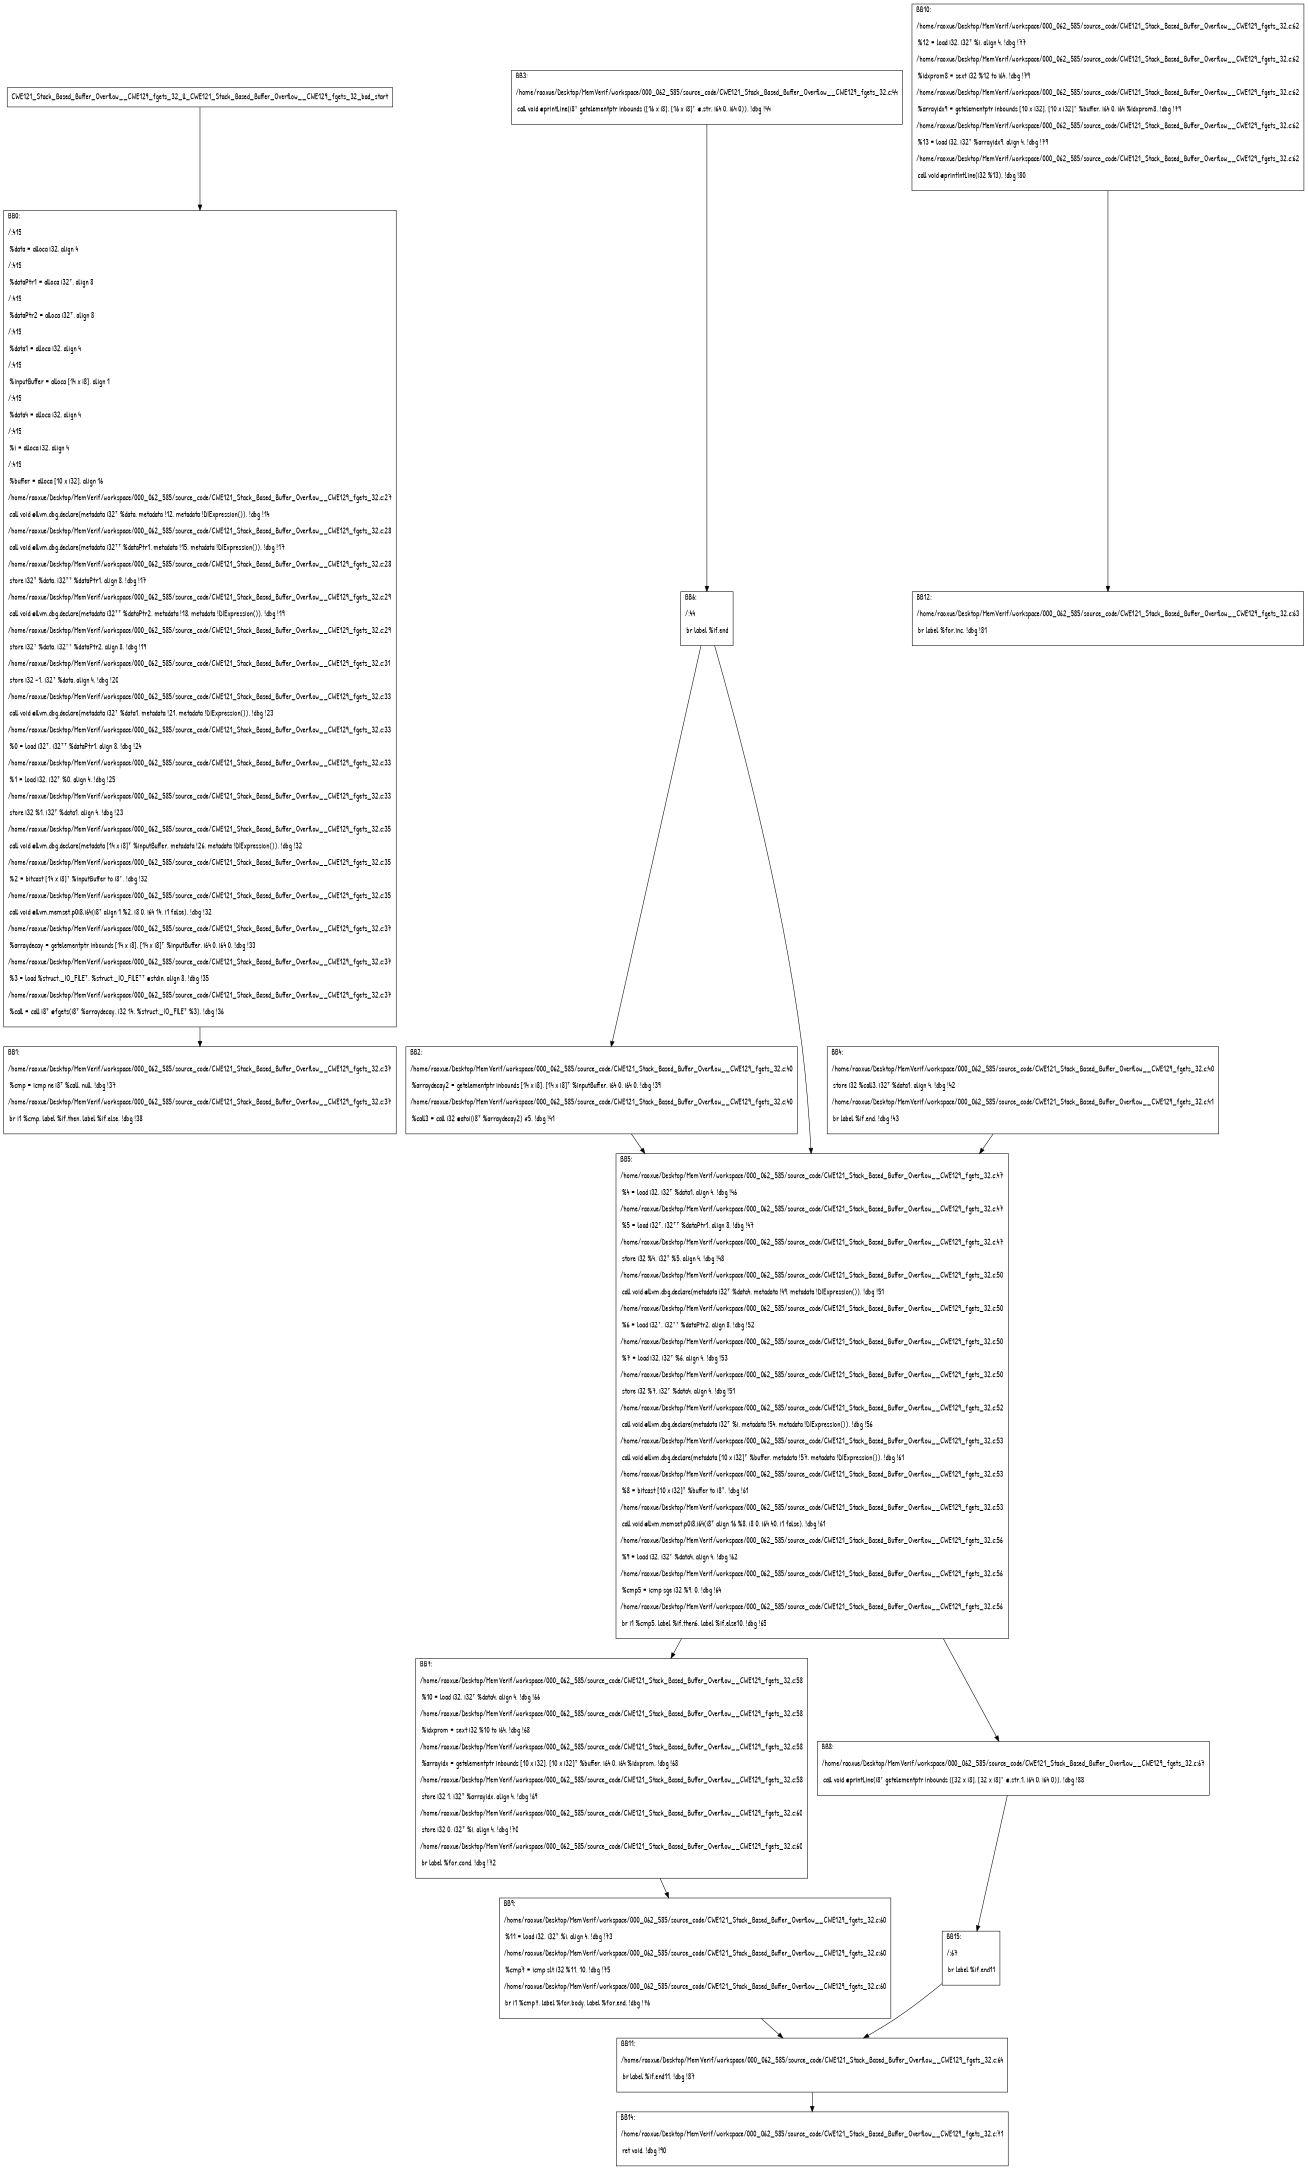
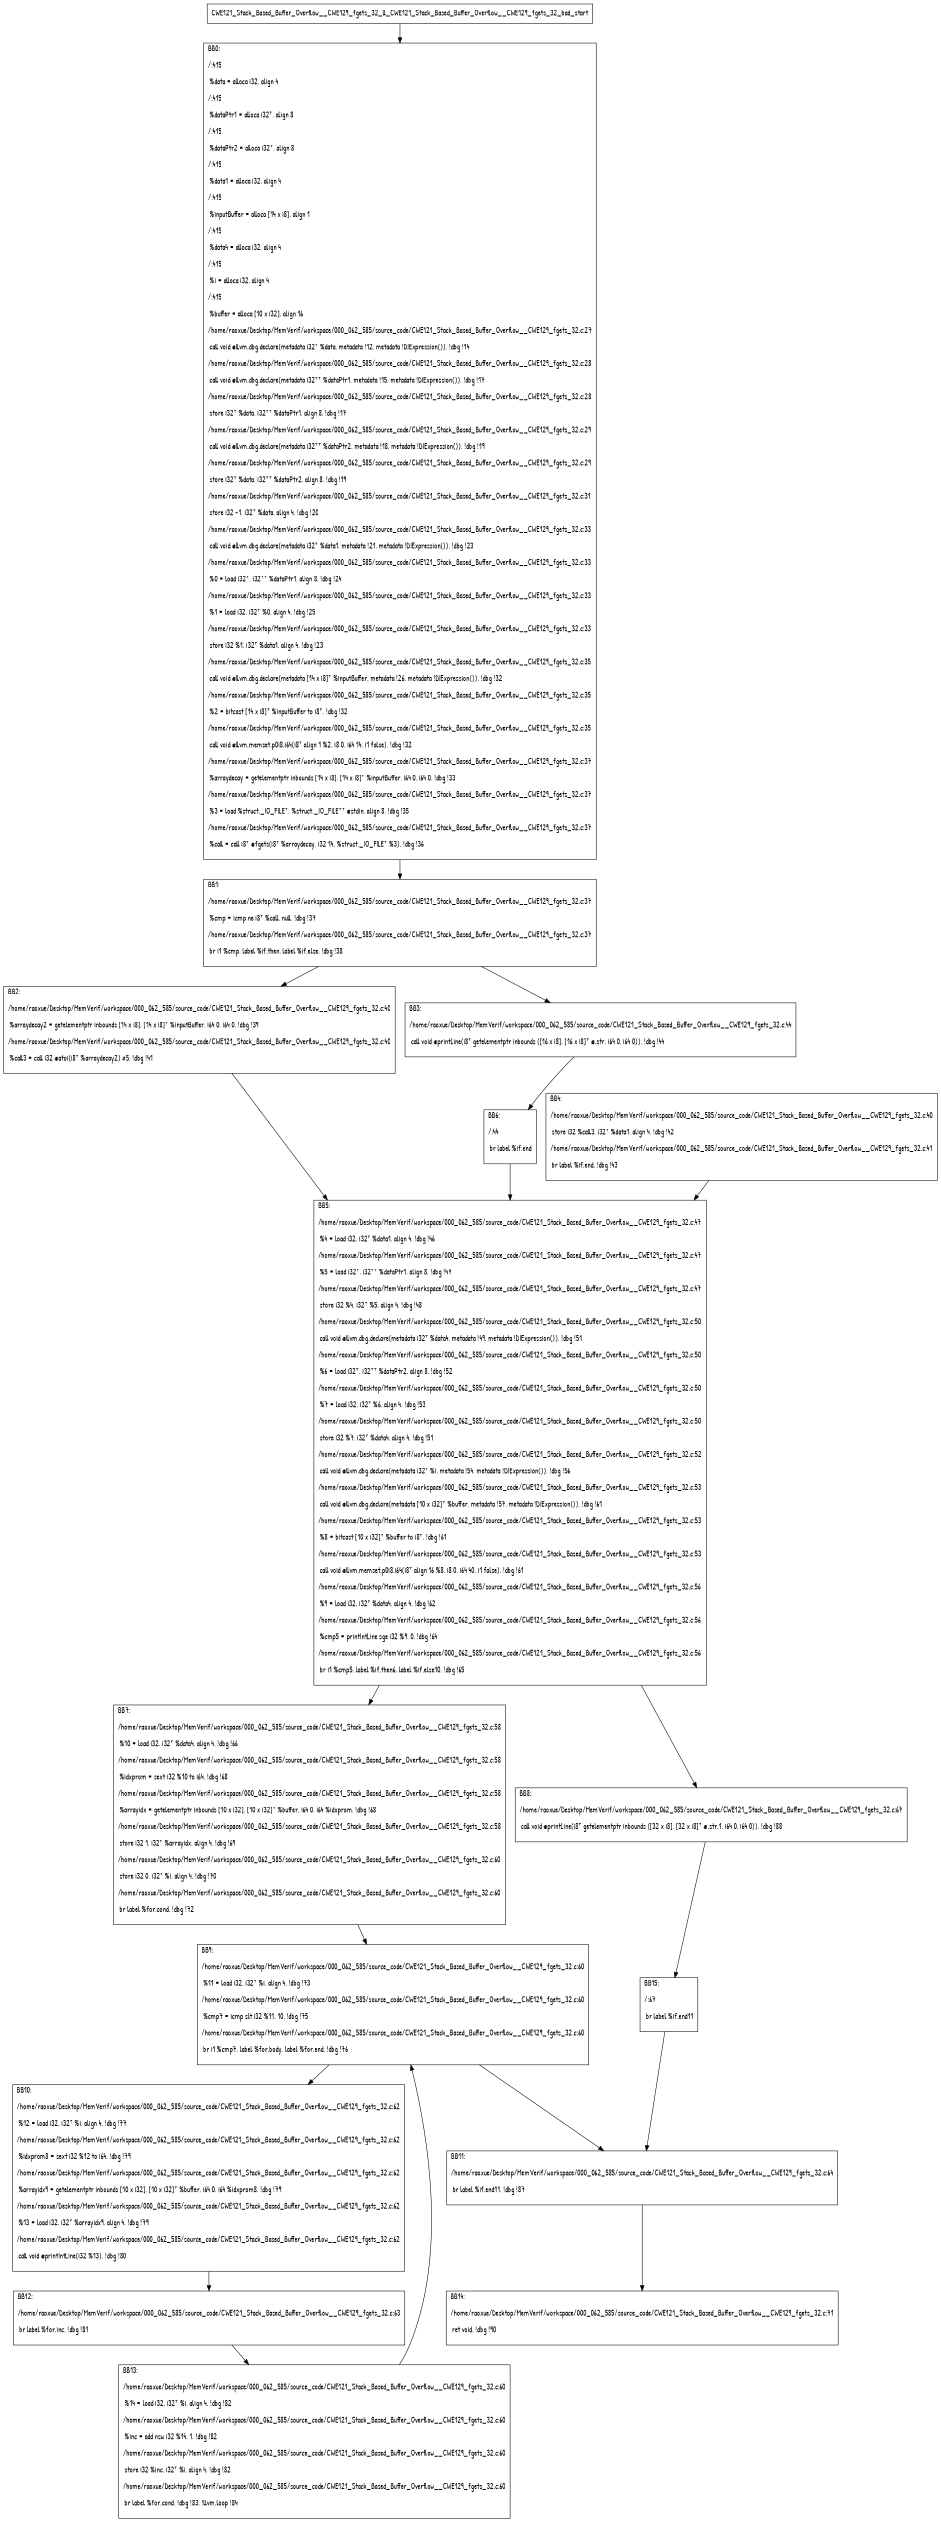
edge "BB6:" -> "BB2:": now "BB1:" -> "BB2:"
edge "BB1:" -> "BB3:": added
node "BB5:": text "%cmp5 = icmp sge i32 %9, 0, !dbg !64" -> "%cmp5 = printIntLine sge i32 %9, 0, !dbg !64"
edge "BB9:" -> "BB10:": added
node "BB13:": added
